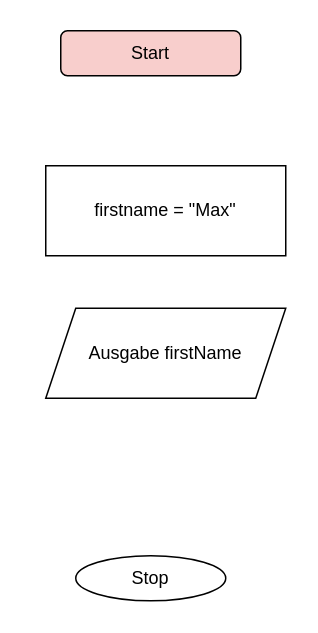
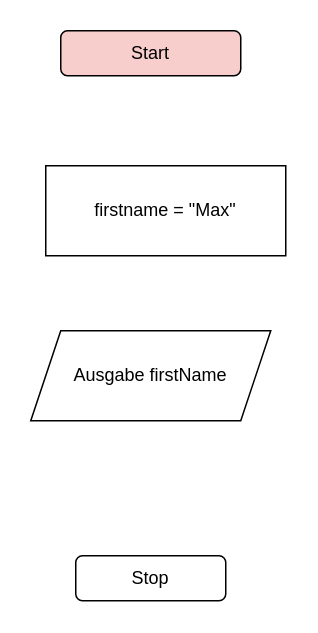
node "Ausgabe firstName": moved (166, 353) -> (151, 376)
node "Stop": shape ellipse -> rounded rectangle
